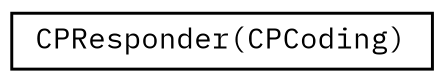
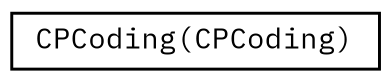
node "CPResponder(CPCoding)": label "CPResponder(CPCoding)" -> "CPCoding(CPCoding)"
